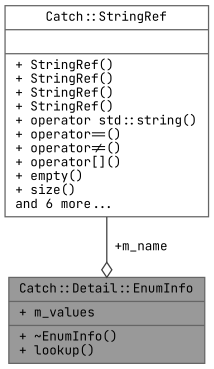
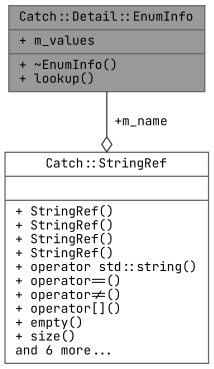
edge "Catch::StringRef" -> "Catch::Detail::EnumInfo": reversed
